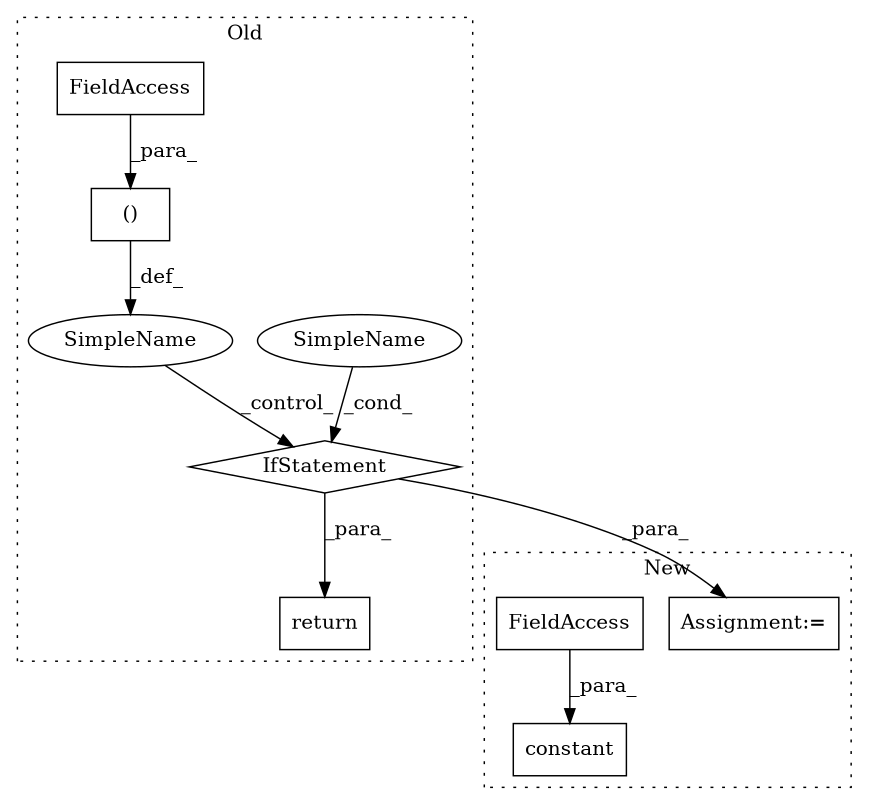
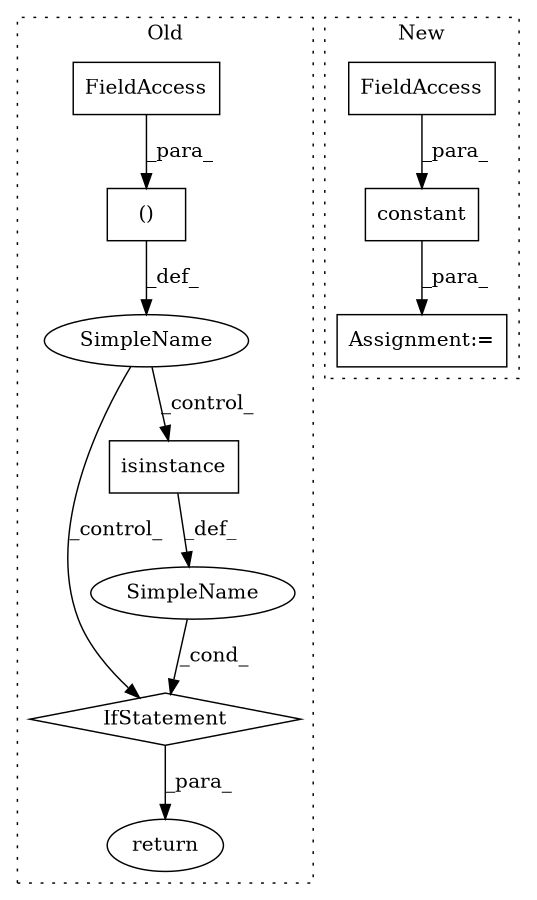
node "isinstance": added
edge "IfStatement" -> "Assignment:=": now "constant" -> "Assignment:="
node "return": shape box -> ellipse
